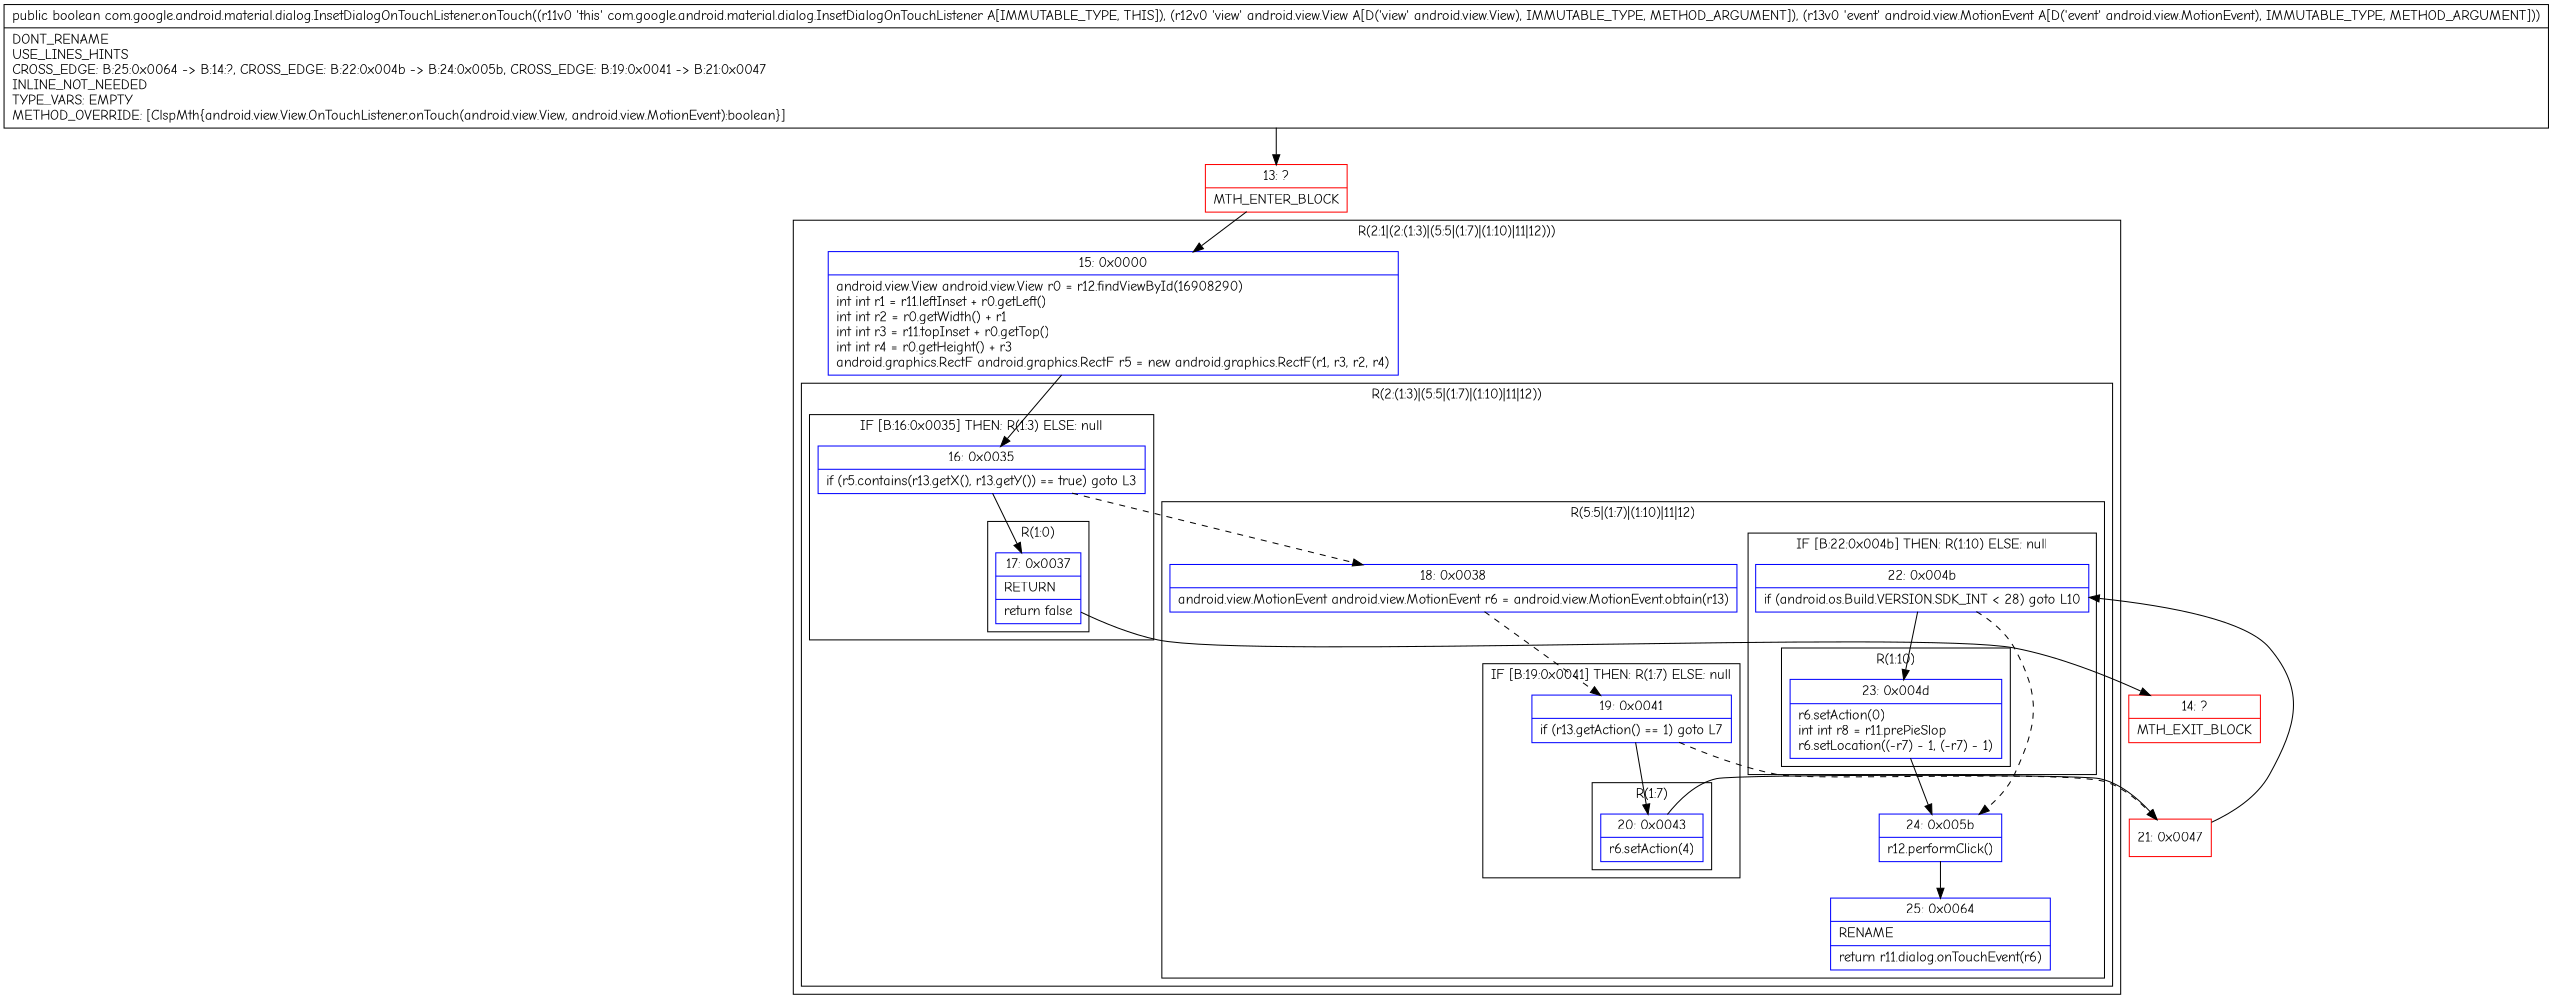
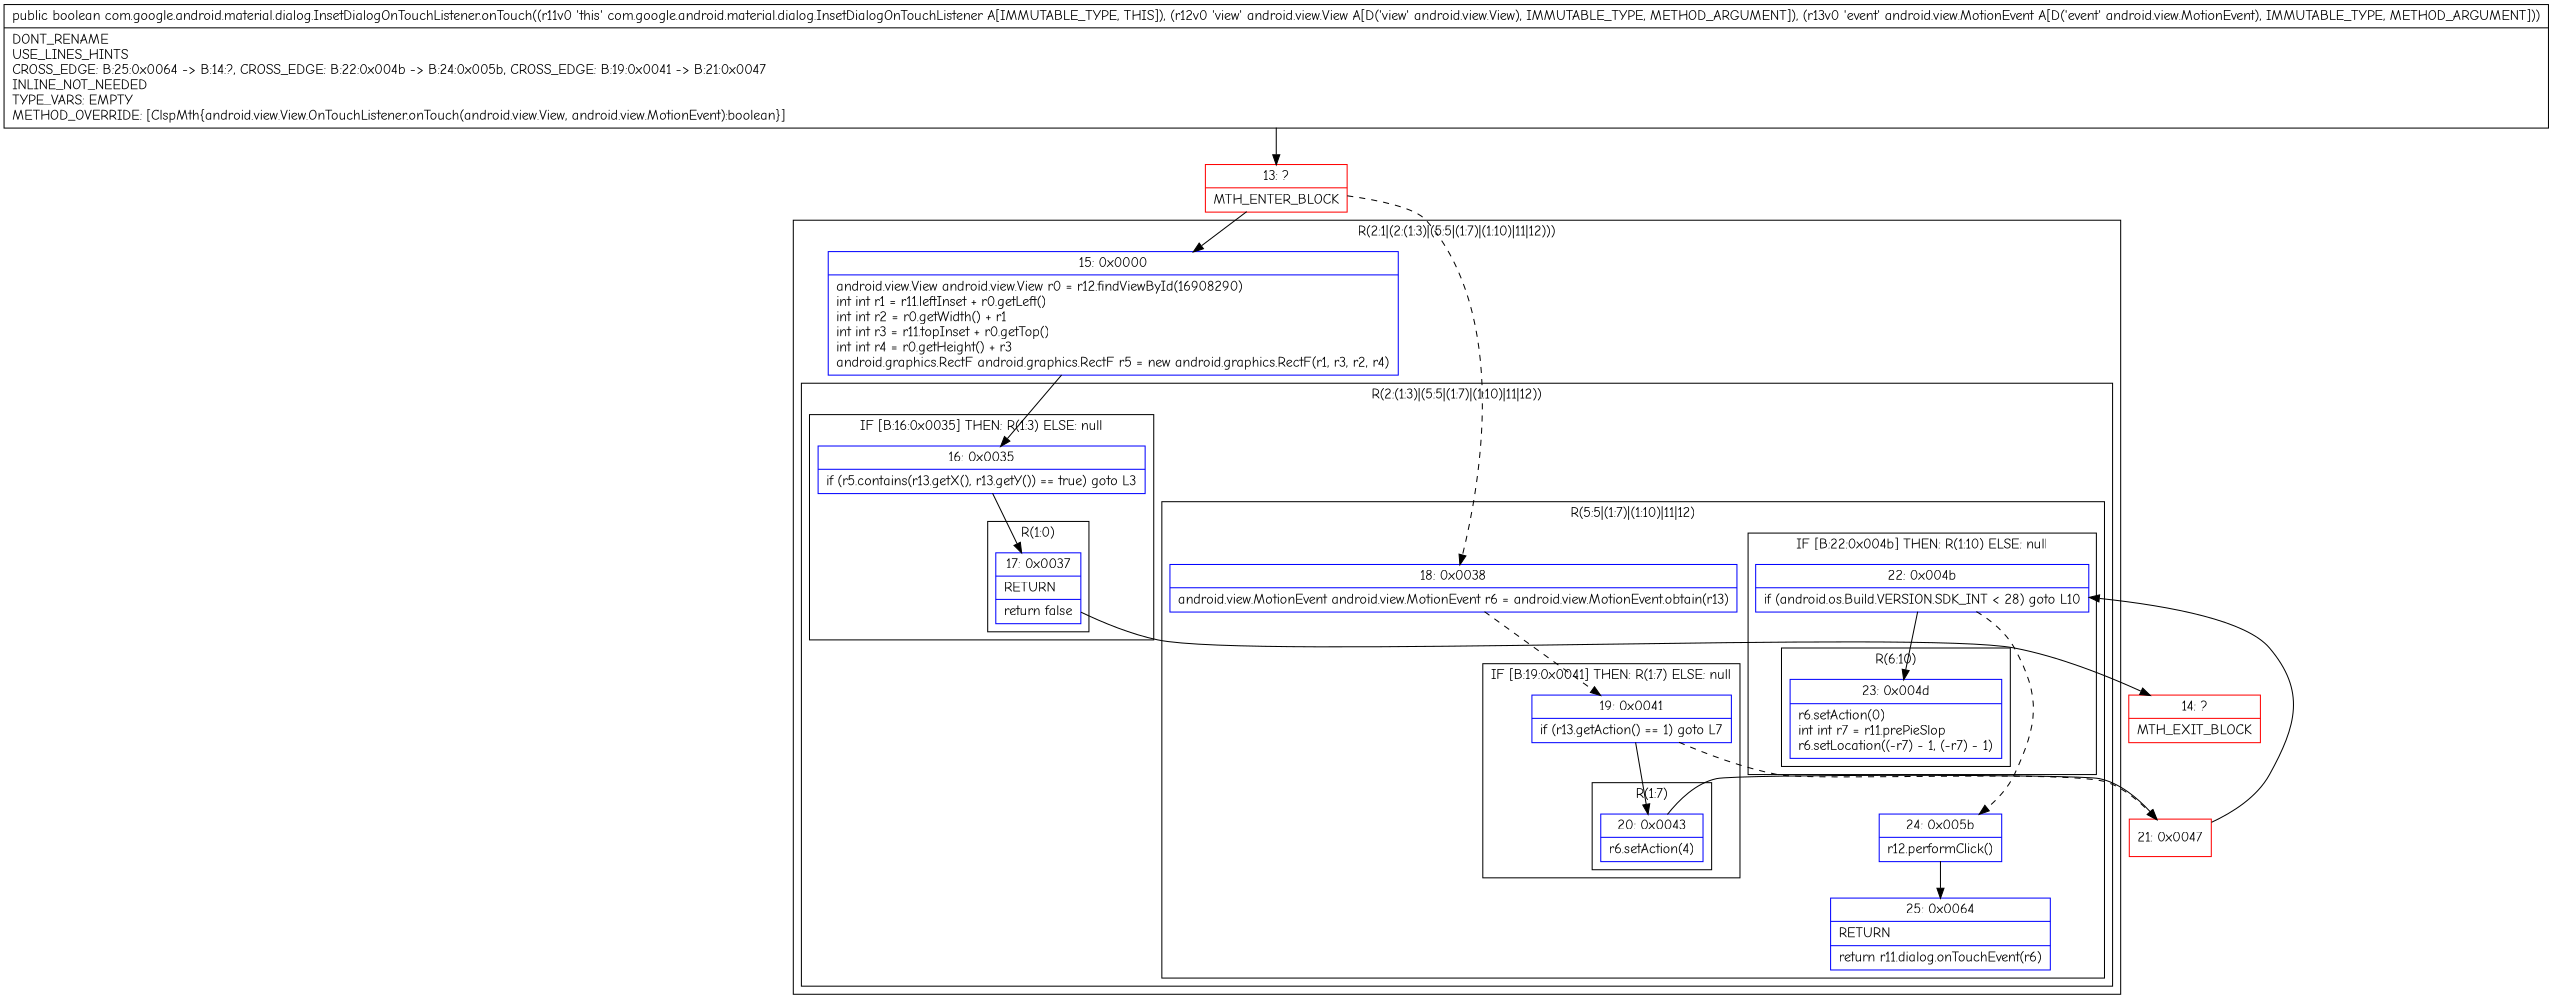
edge "16: 0x0035" -> "18: 0x0038": now "13: ?" -> "18: 0x0038"
cluster "R(1:10)": label "R(1:10)" -> "R(6:10)"
node "23: 0x004d": text "int int r8 = r11.prePieSlop" -> "int int r7 = r11.prePieSlop"
edge "23: 0x004d" -> "24: 0x005b": removed
node "25: 0x0064": text "RENAME" -> "RETURN"
